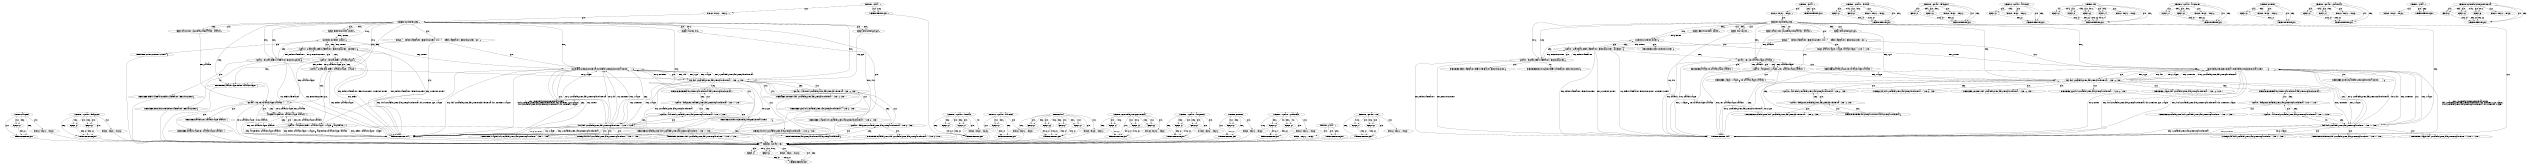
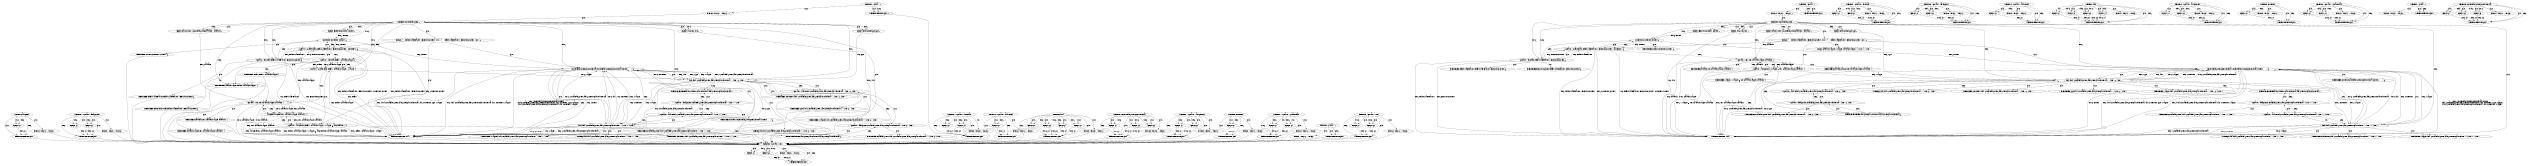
node "(IDENTIFIER,RefPtr,RefPtr<CallbackWrapper)": added
